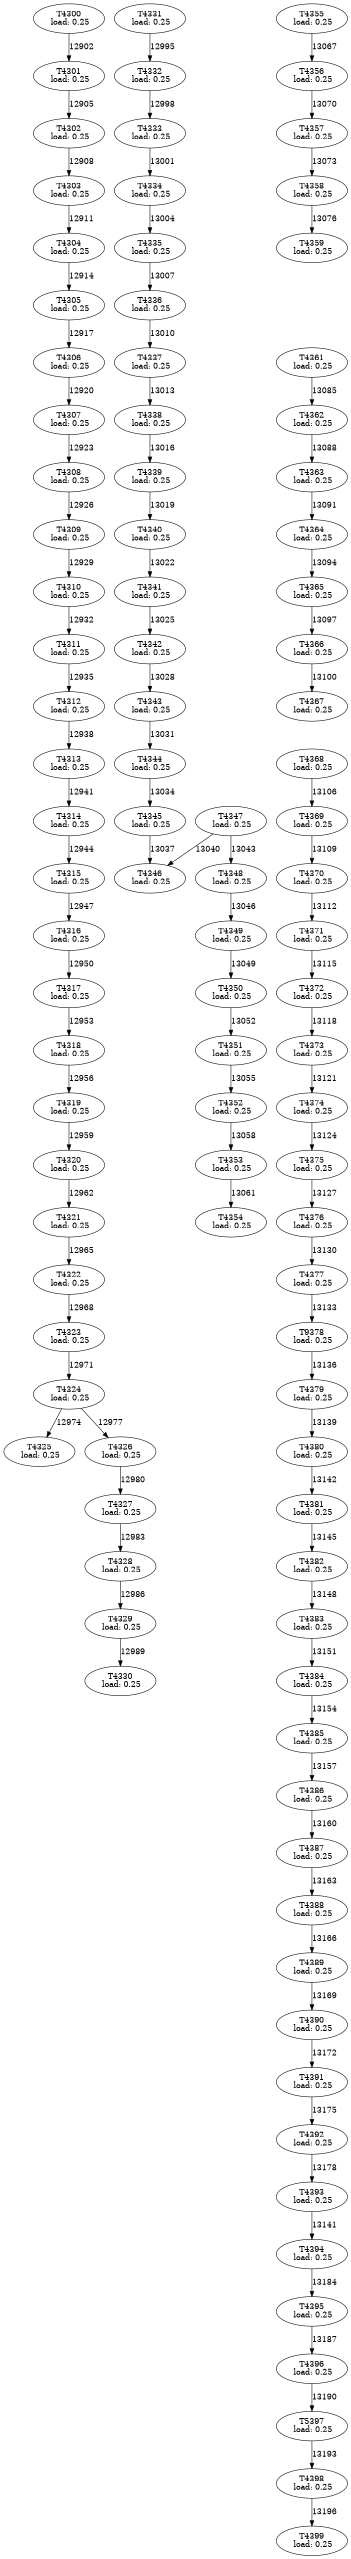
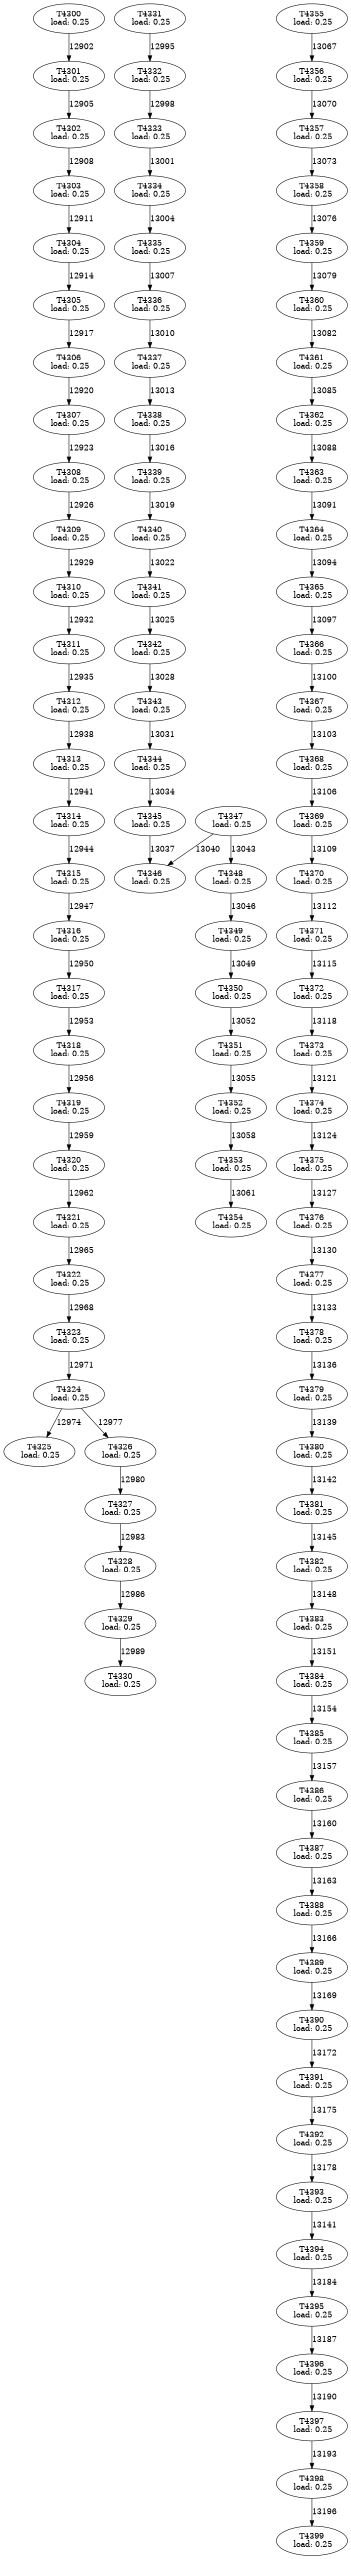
node "T4360 load: 0.25": added
edge "T4367 load: 0.25" -> "T4368 load: 0.25": added, label "13103"
node "T9378 load: 0.25": label "T9378 load: 0.25" -> "T4378 load: 0.25"
node "T5397 load: 0.25": label "T5397 load: 0.25" -> "T4397 load: 0.25"
